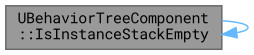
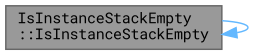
node "UBehaviorTreeComponent ::IsInstanceStackEmpty": label "UBehaviorTreeComponent ::IsInstanceStackEmpty" -> "IsInstanceStackEmpty ::IsInstanceStackEmpty"
